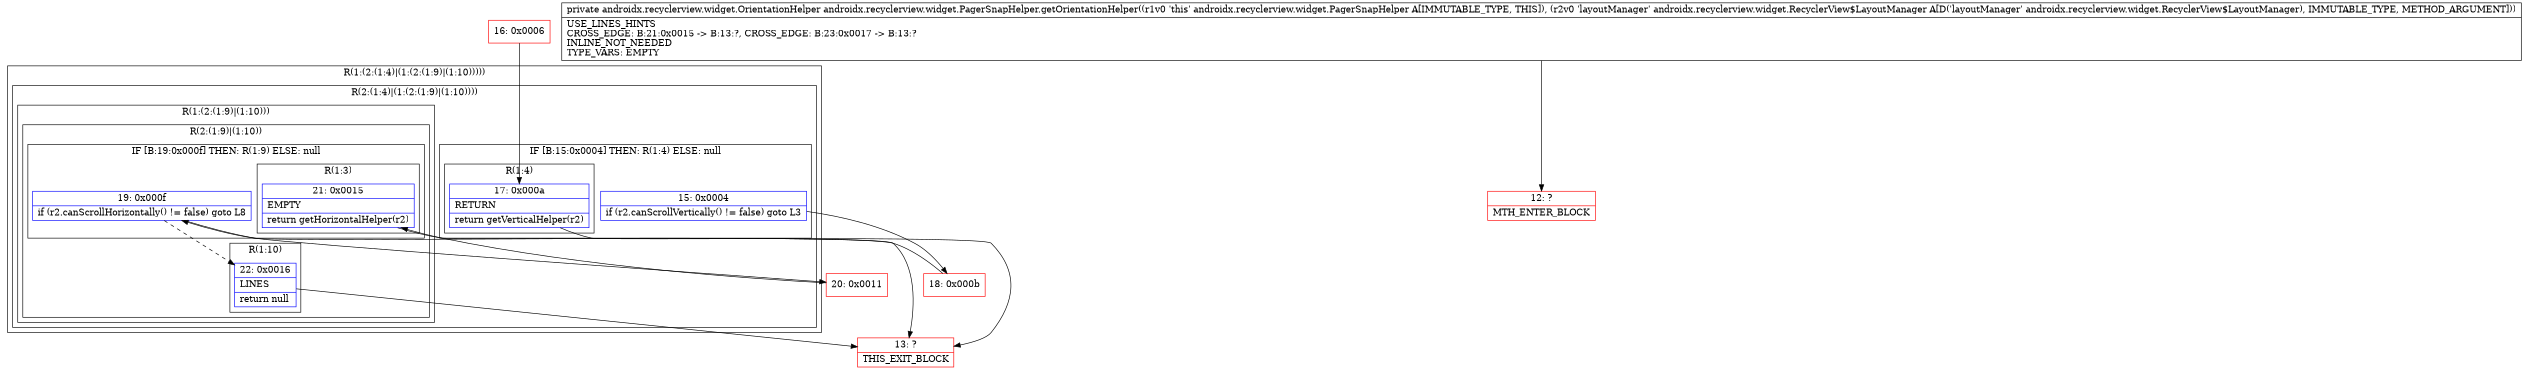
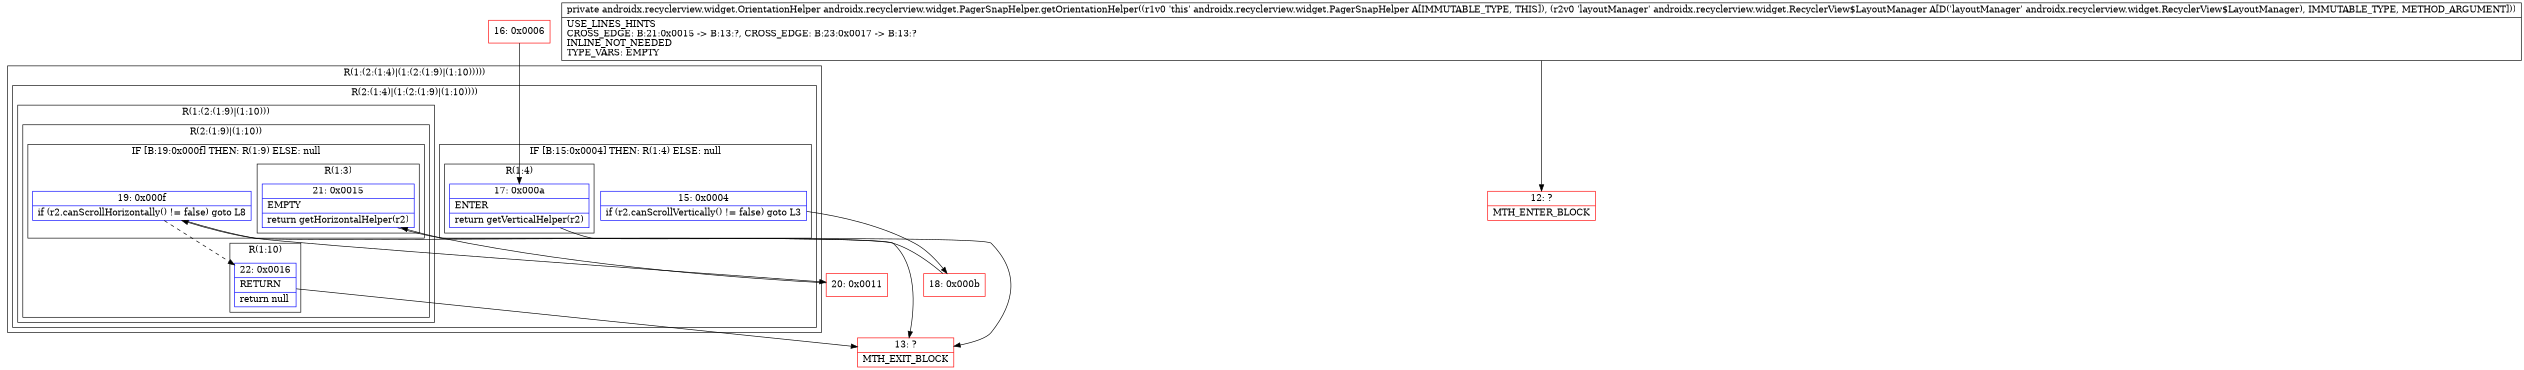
node "17: 0x000a": text "RETURN" -> "ENTER"
node "22: 0x0016": text "LINES" -> "RETURN"
node "13: ?": text "THIS_EXIT_BLOCK" -> "MTH_EXIT_BLOCK"
